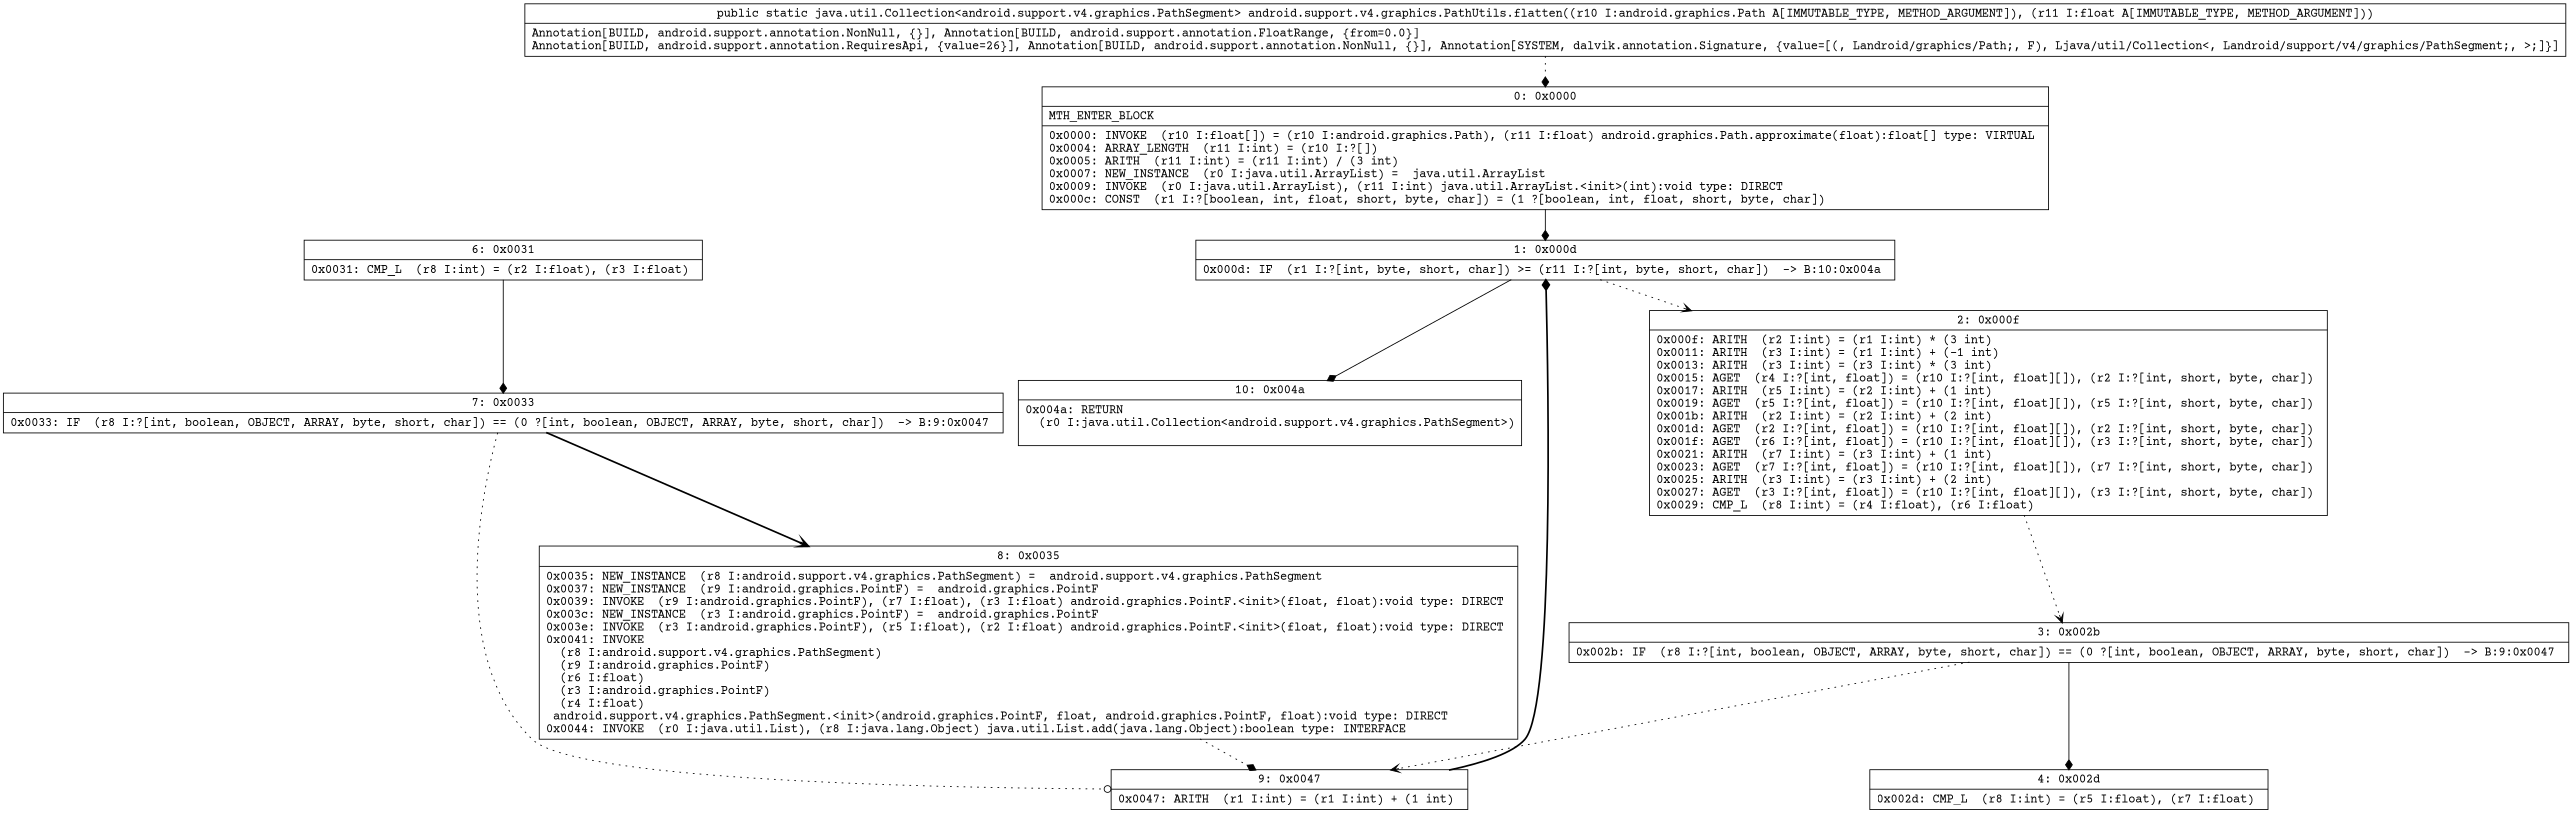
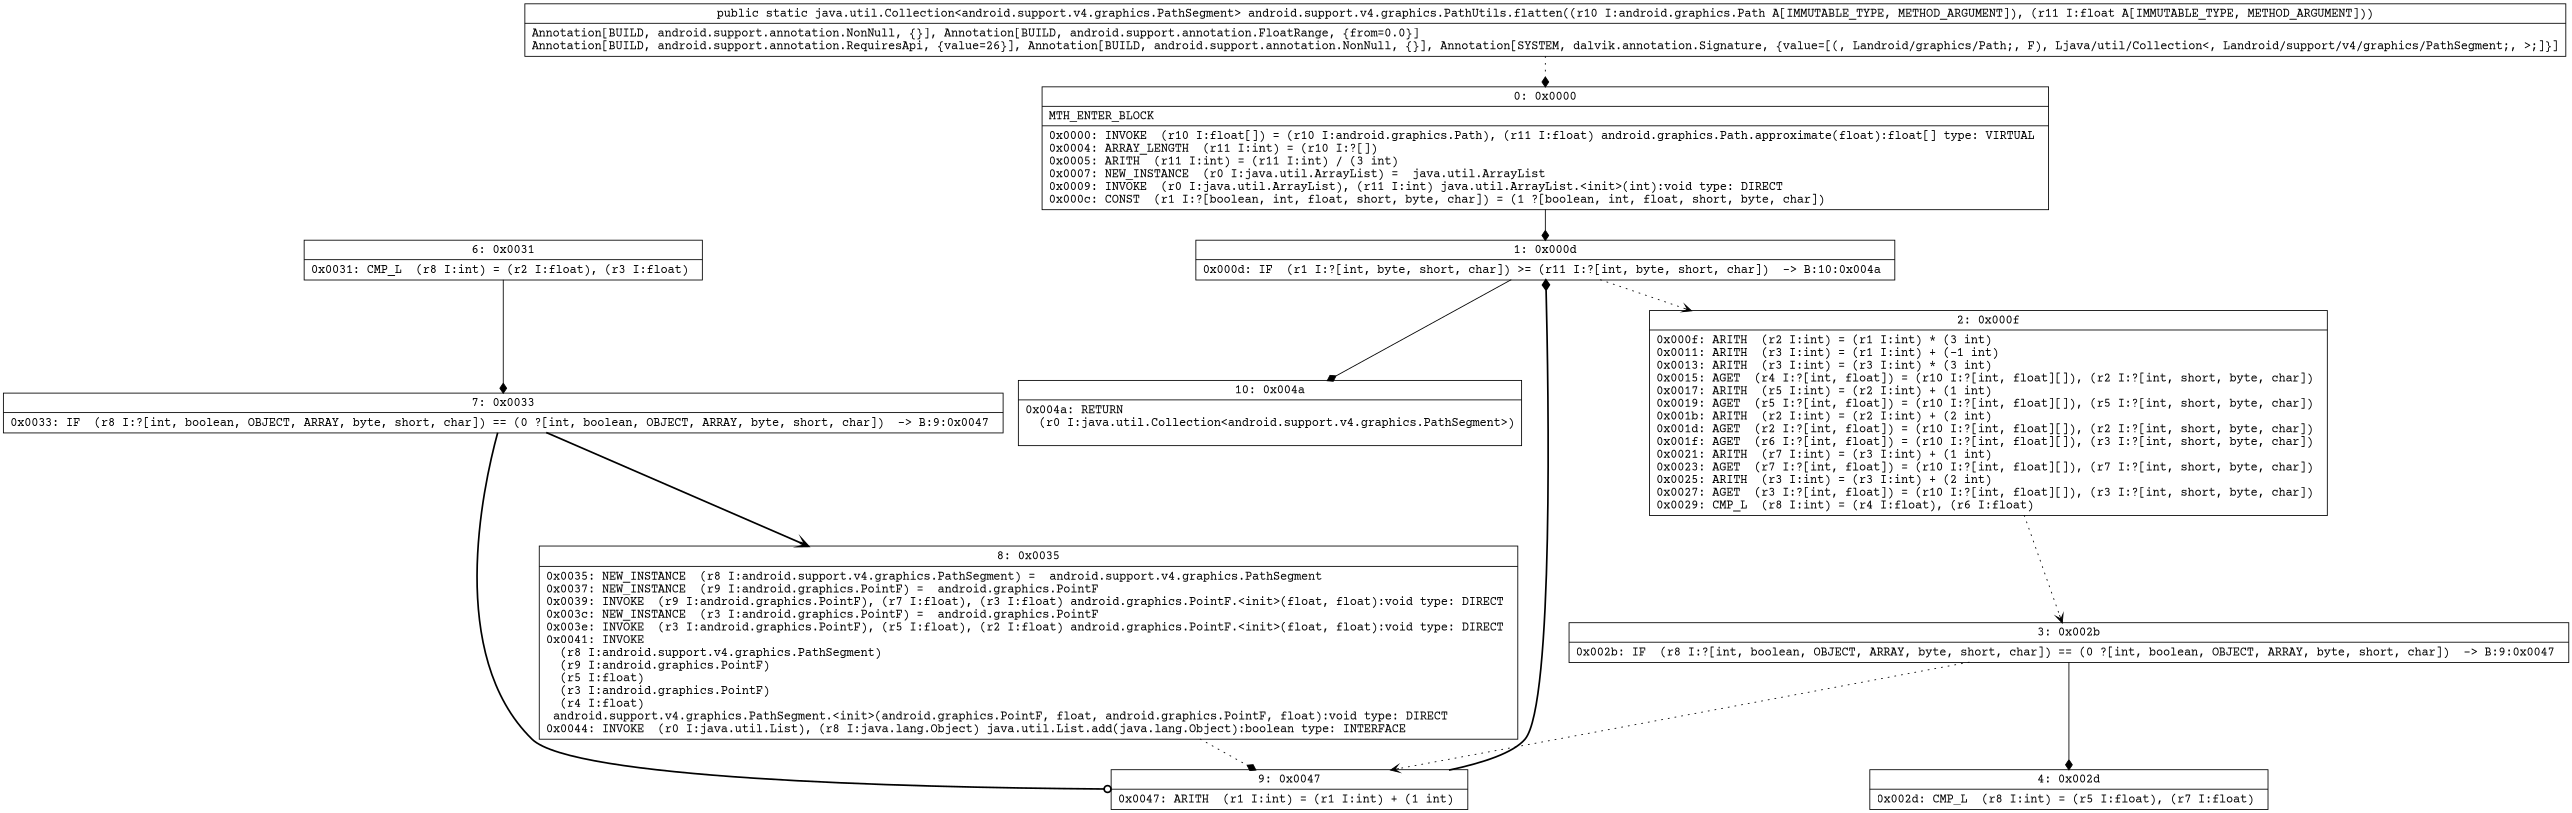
node "8: 0x0035": text "(r6 I:float)" -> "(r5 I:float)"
edge "7: 0x0033" -> "9: 0x0047": style dotted -> bold
